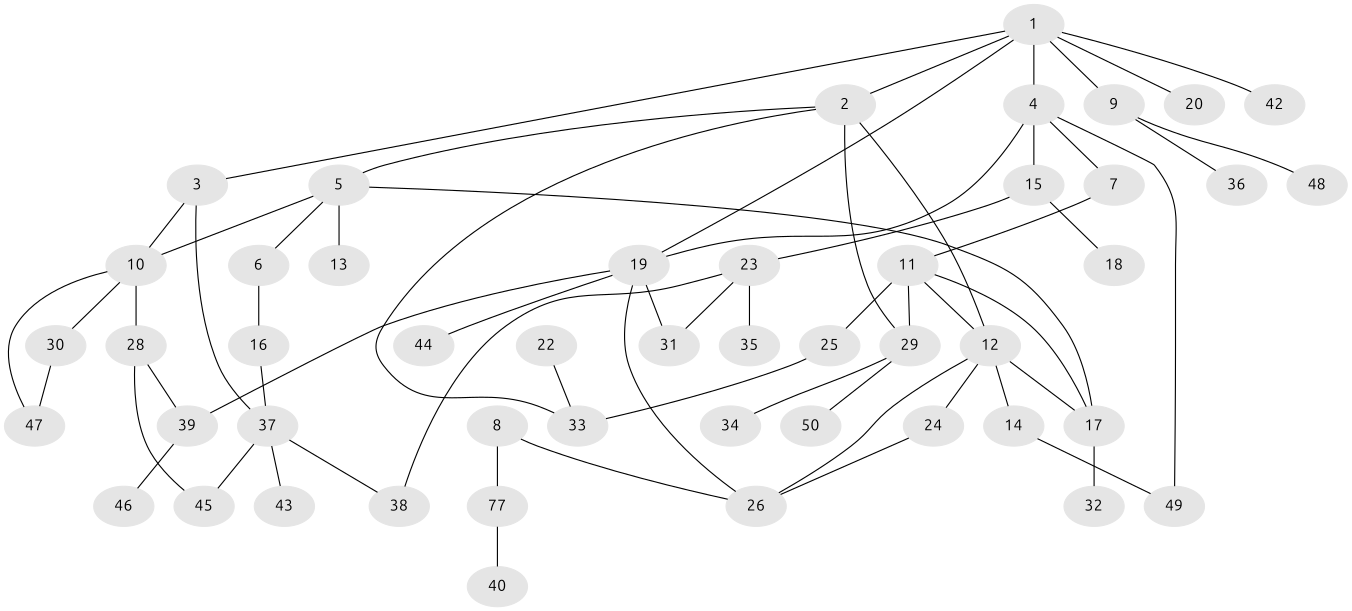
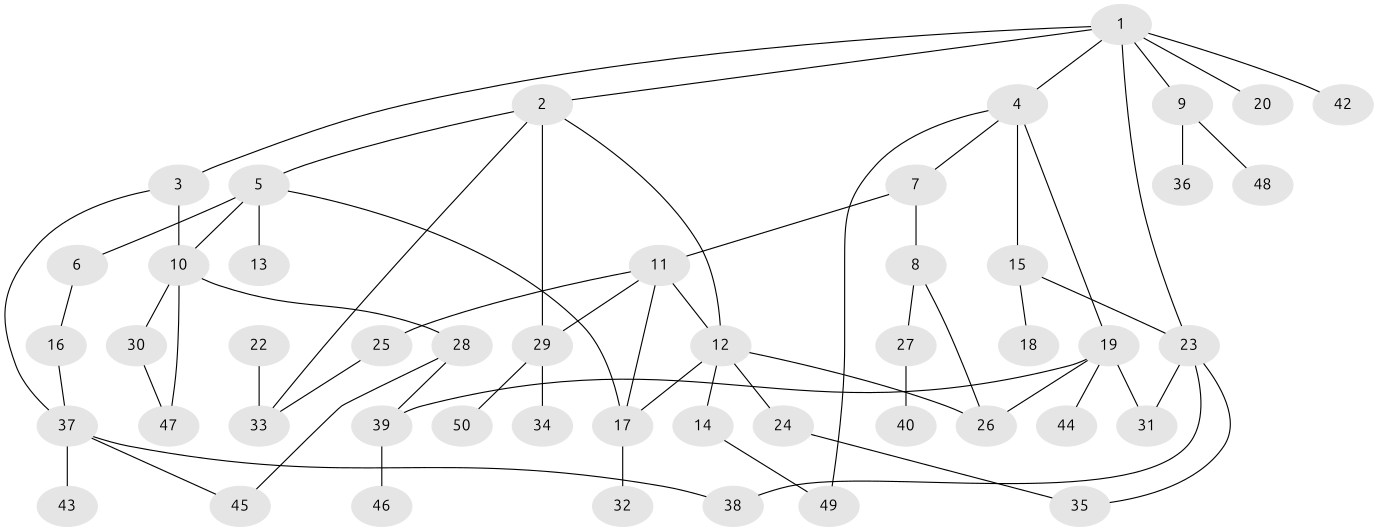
edge "1" -- "19": now "1" -- "23"
edge "7" -- "8": added
edge "24" -- "26": now "24" -- "35"
node "77": label "77" -> "27"
